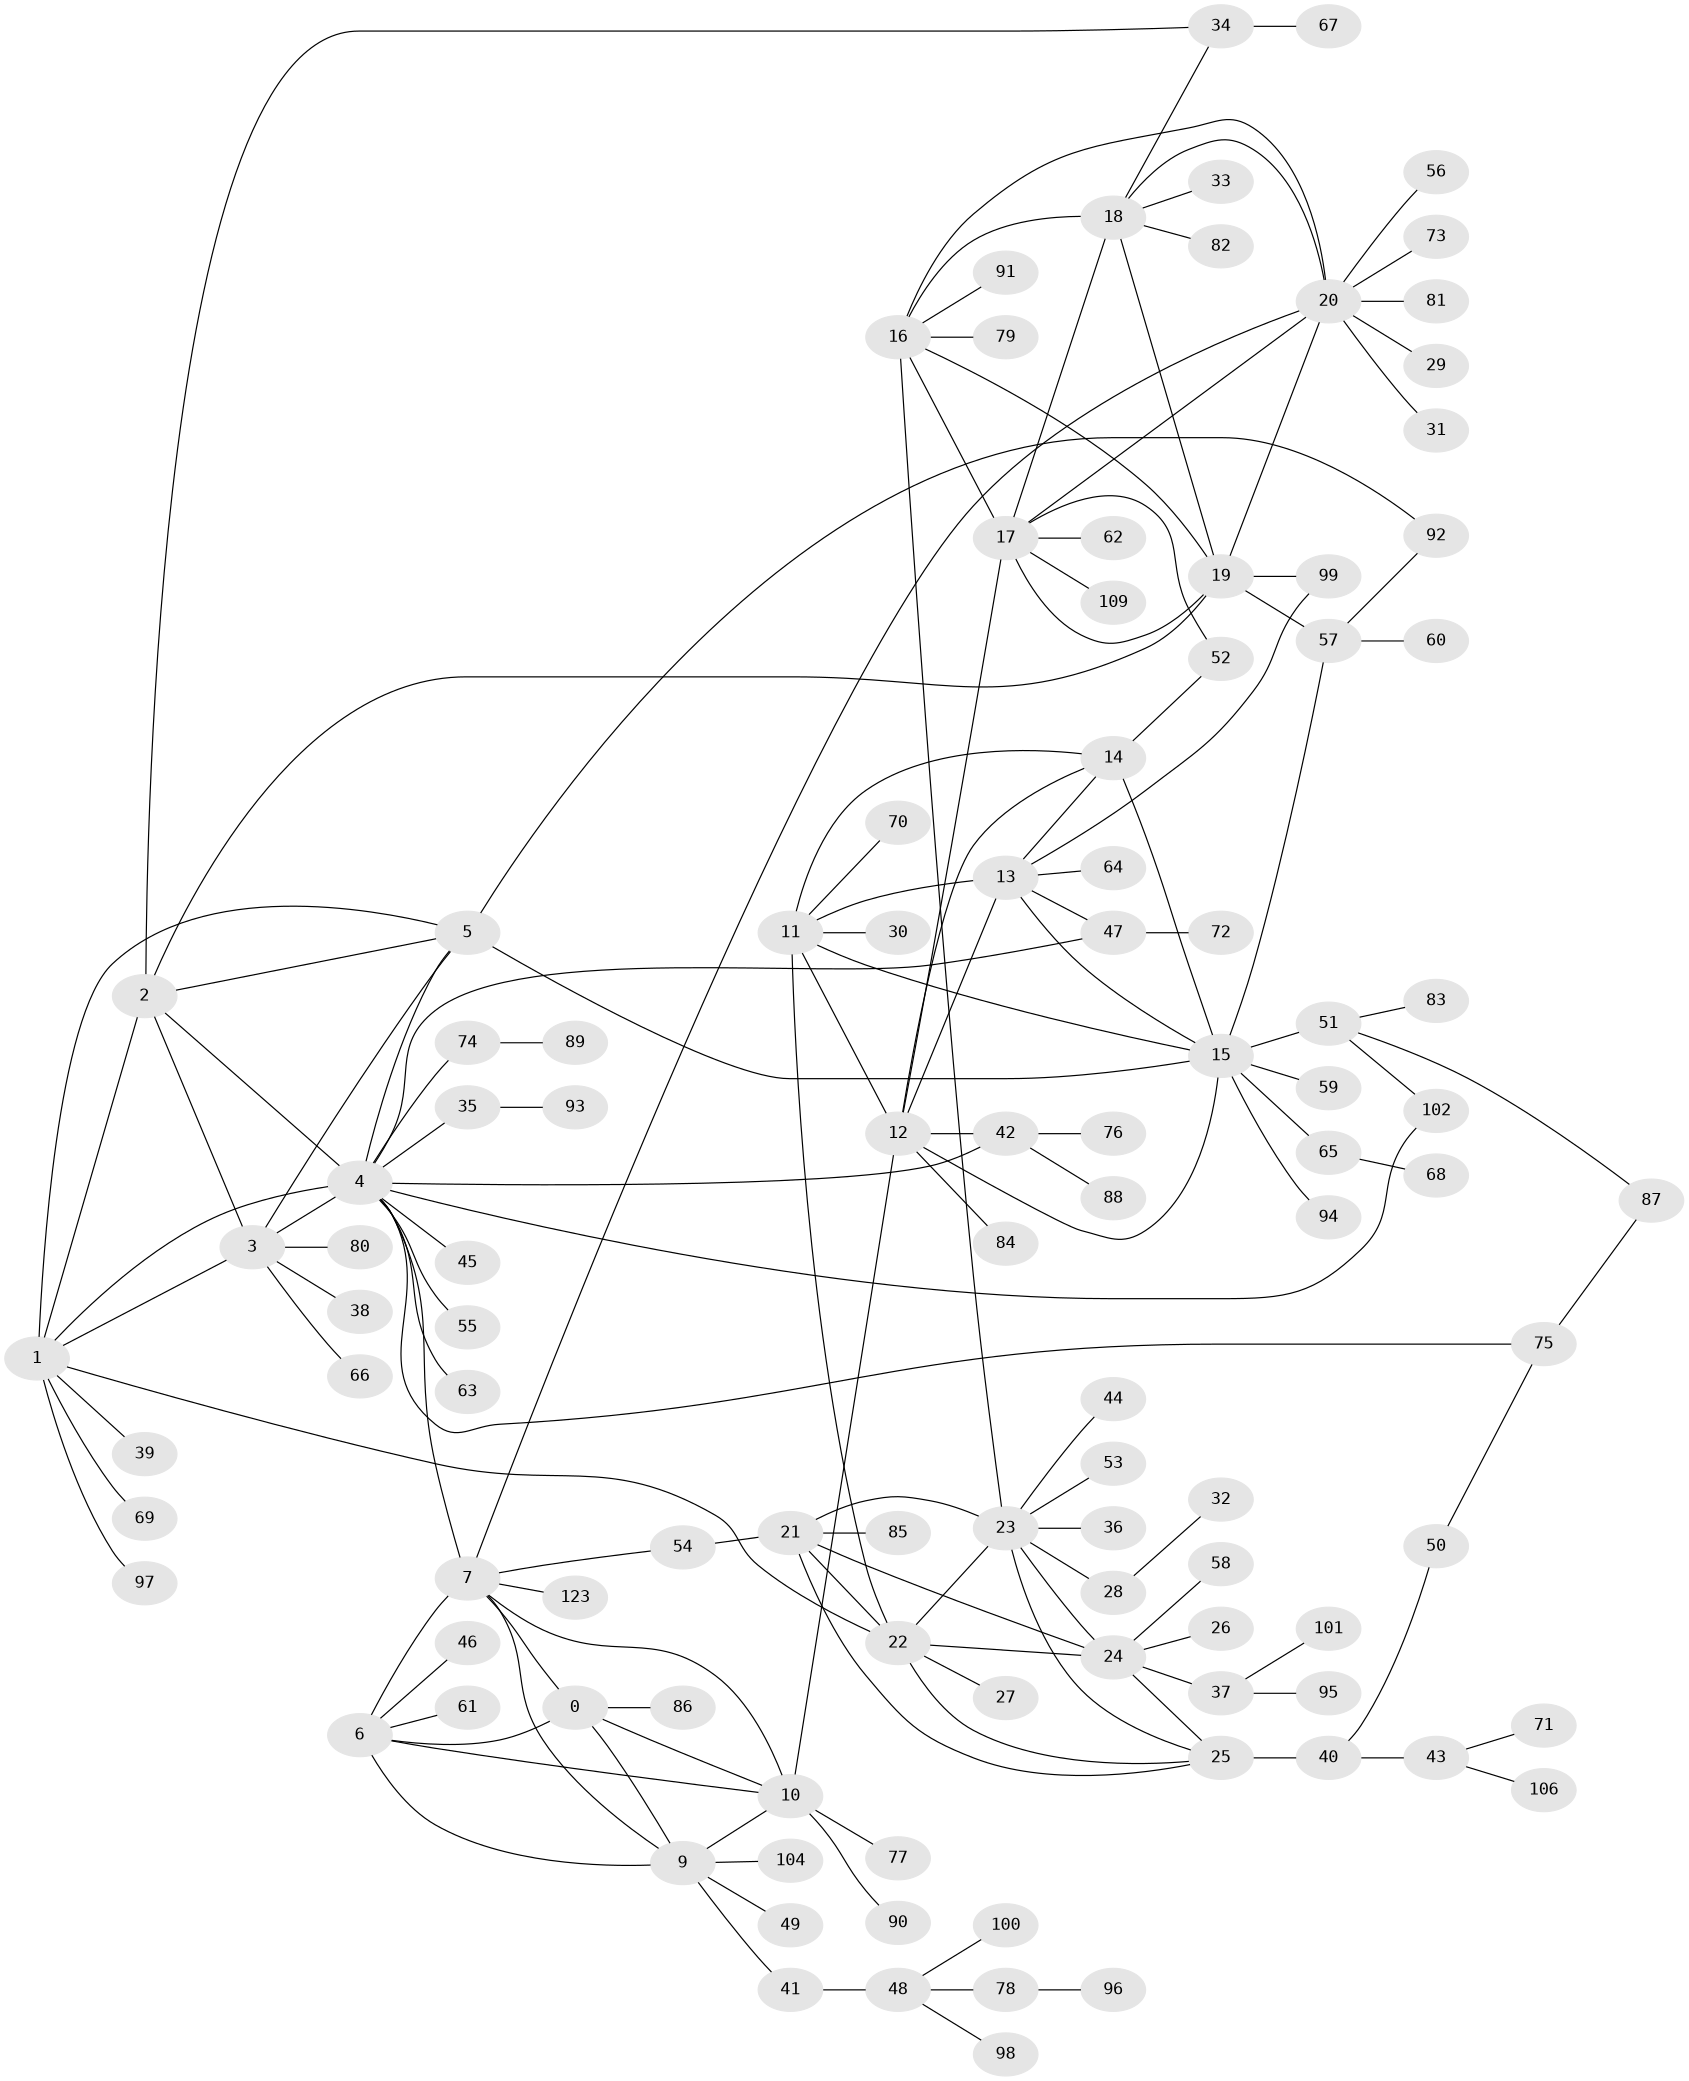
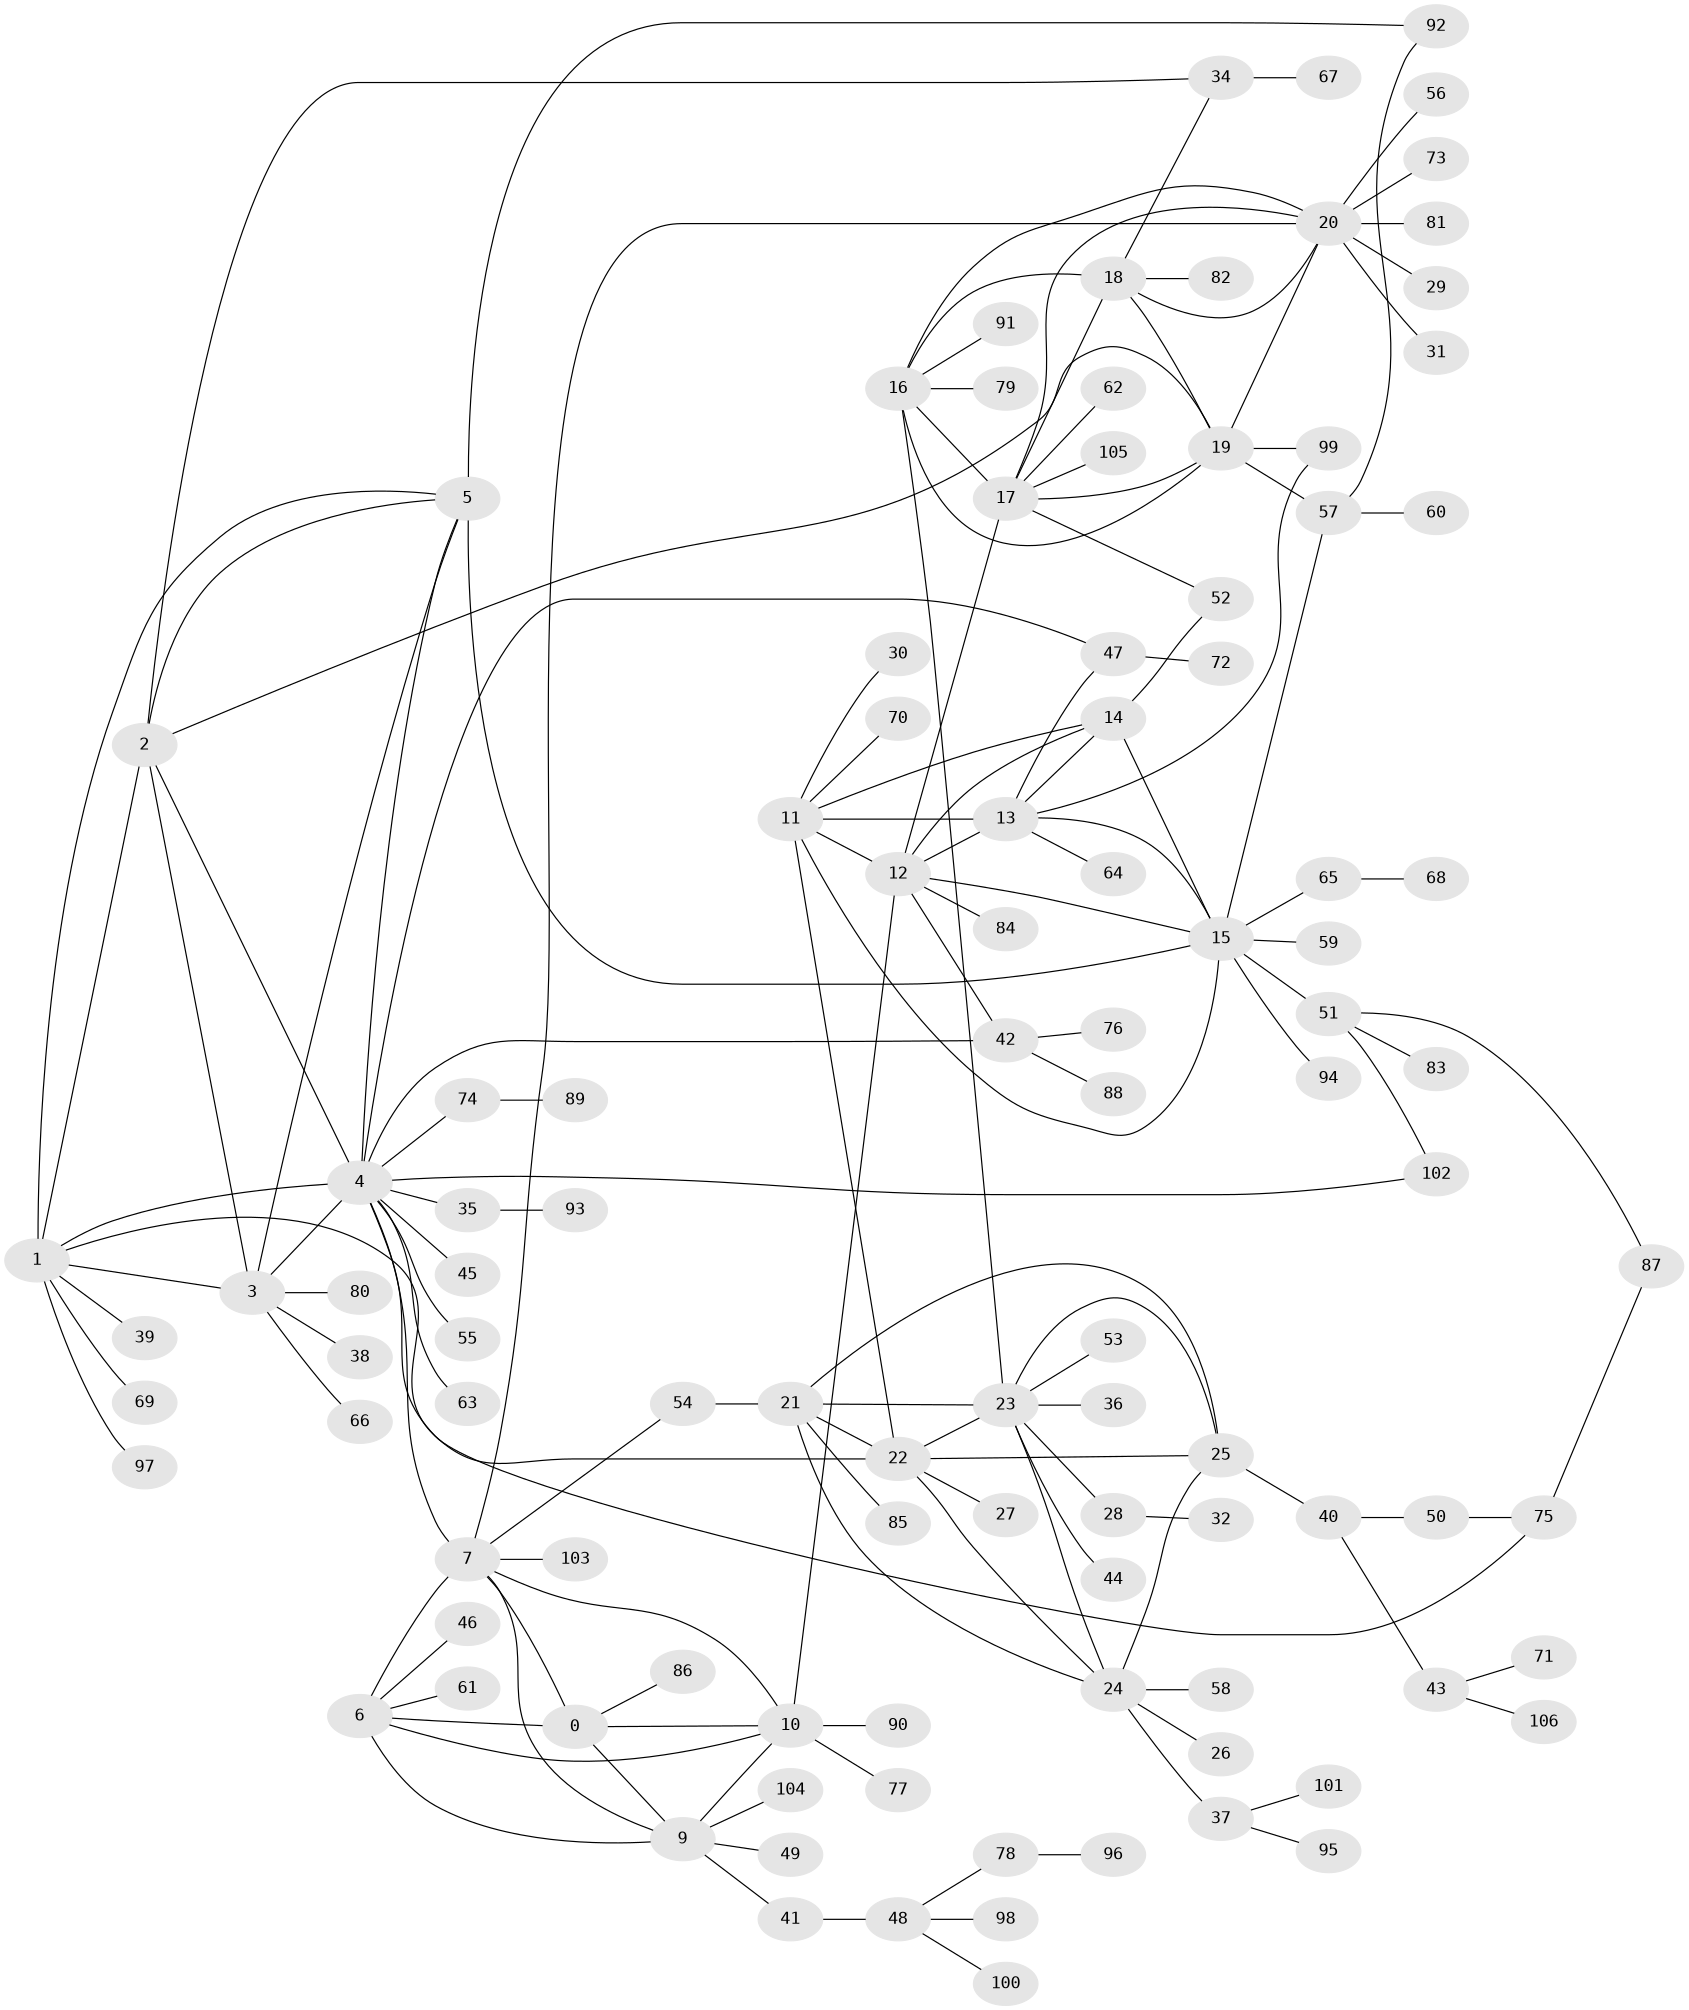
node "33": removed
node "109": label "109" -> "105"
node "123": label "123" -> "103"
